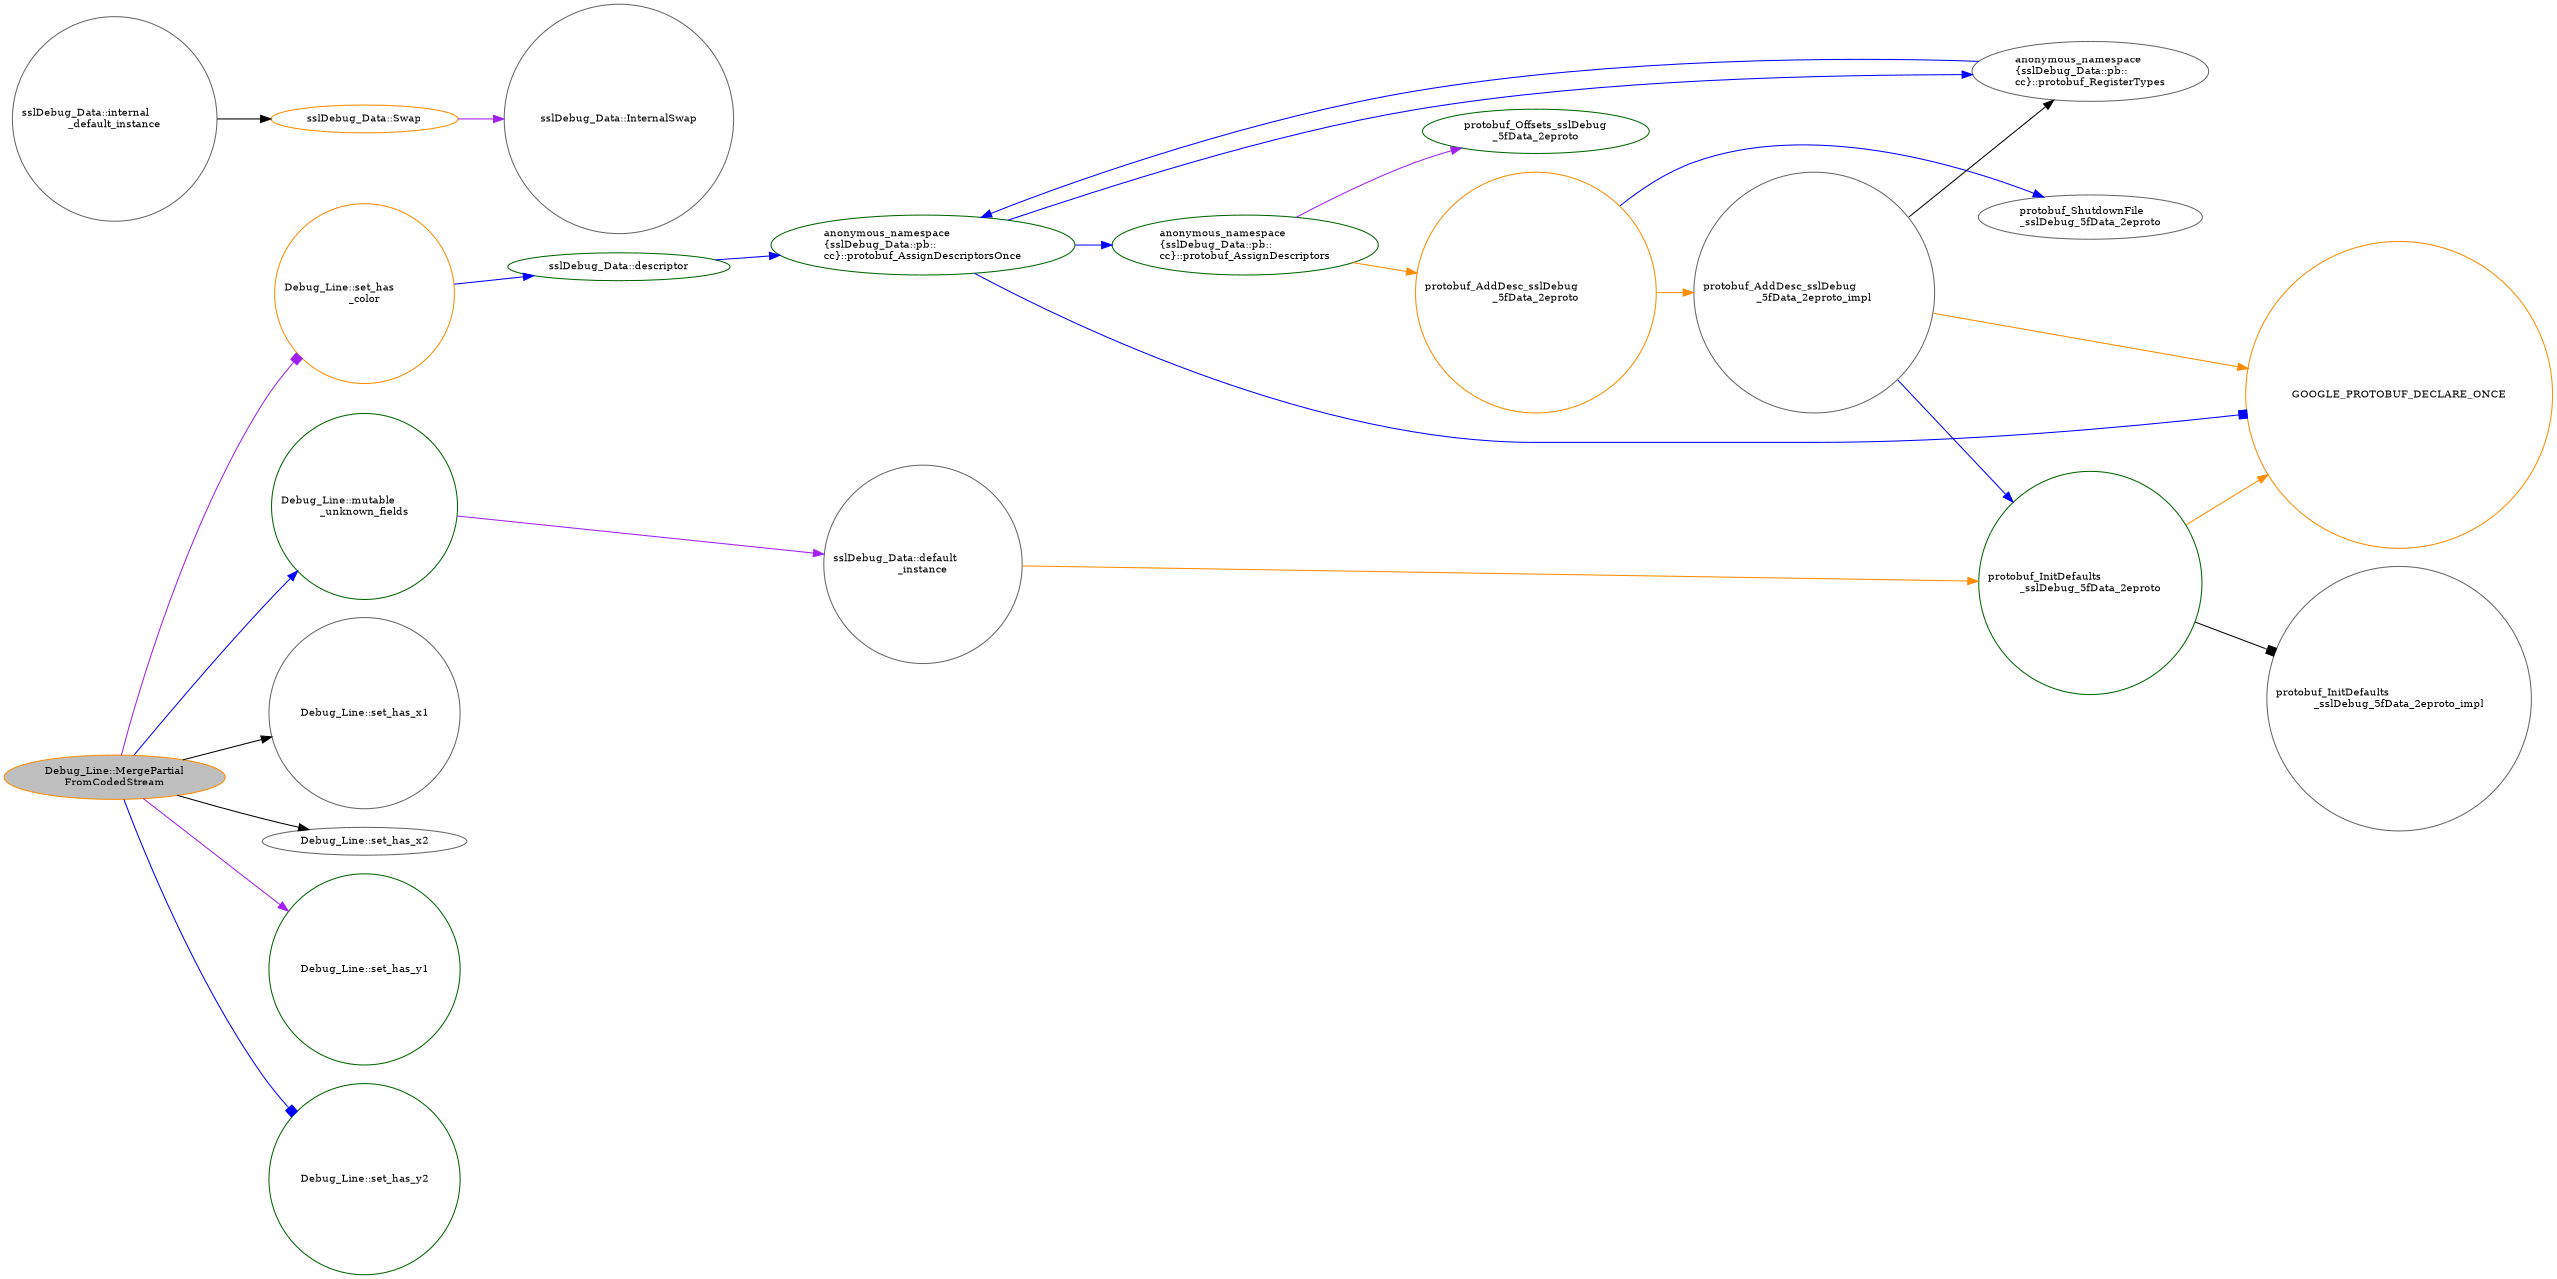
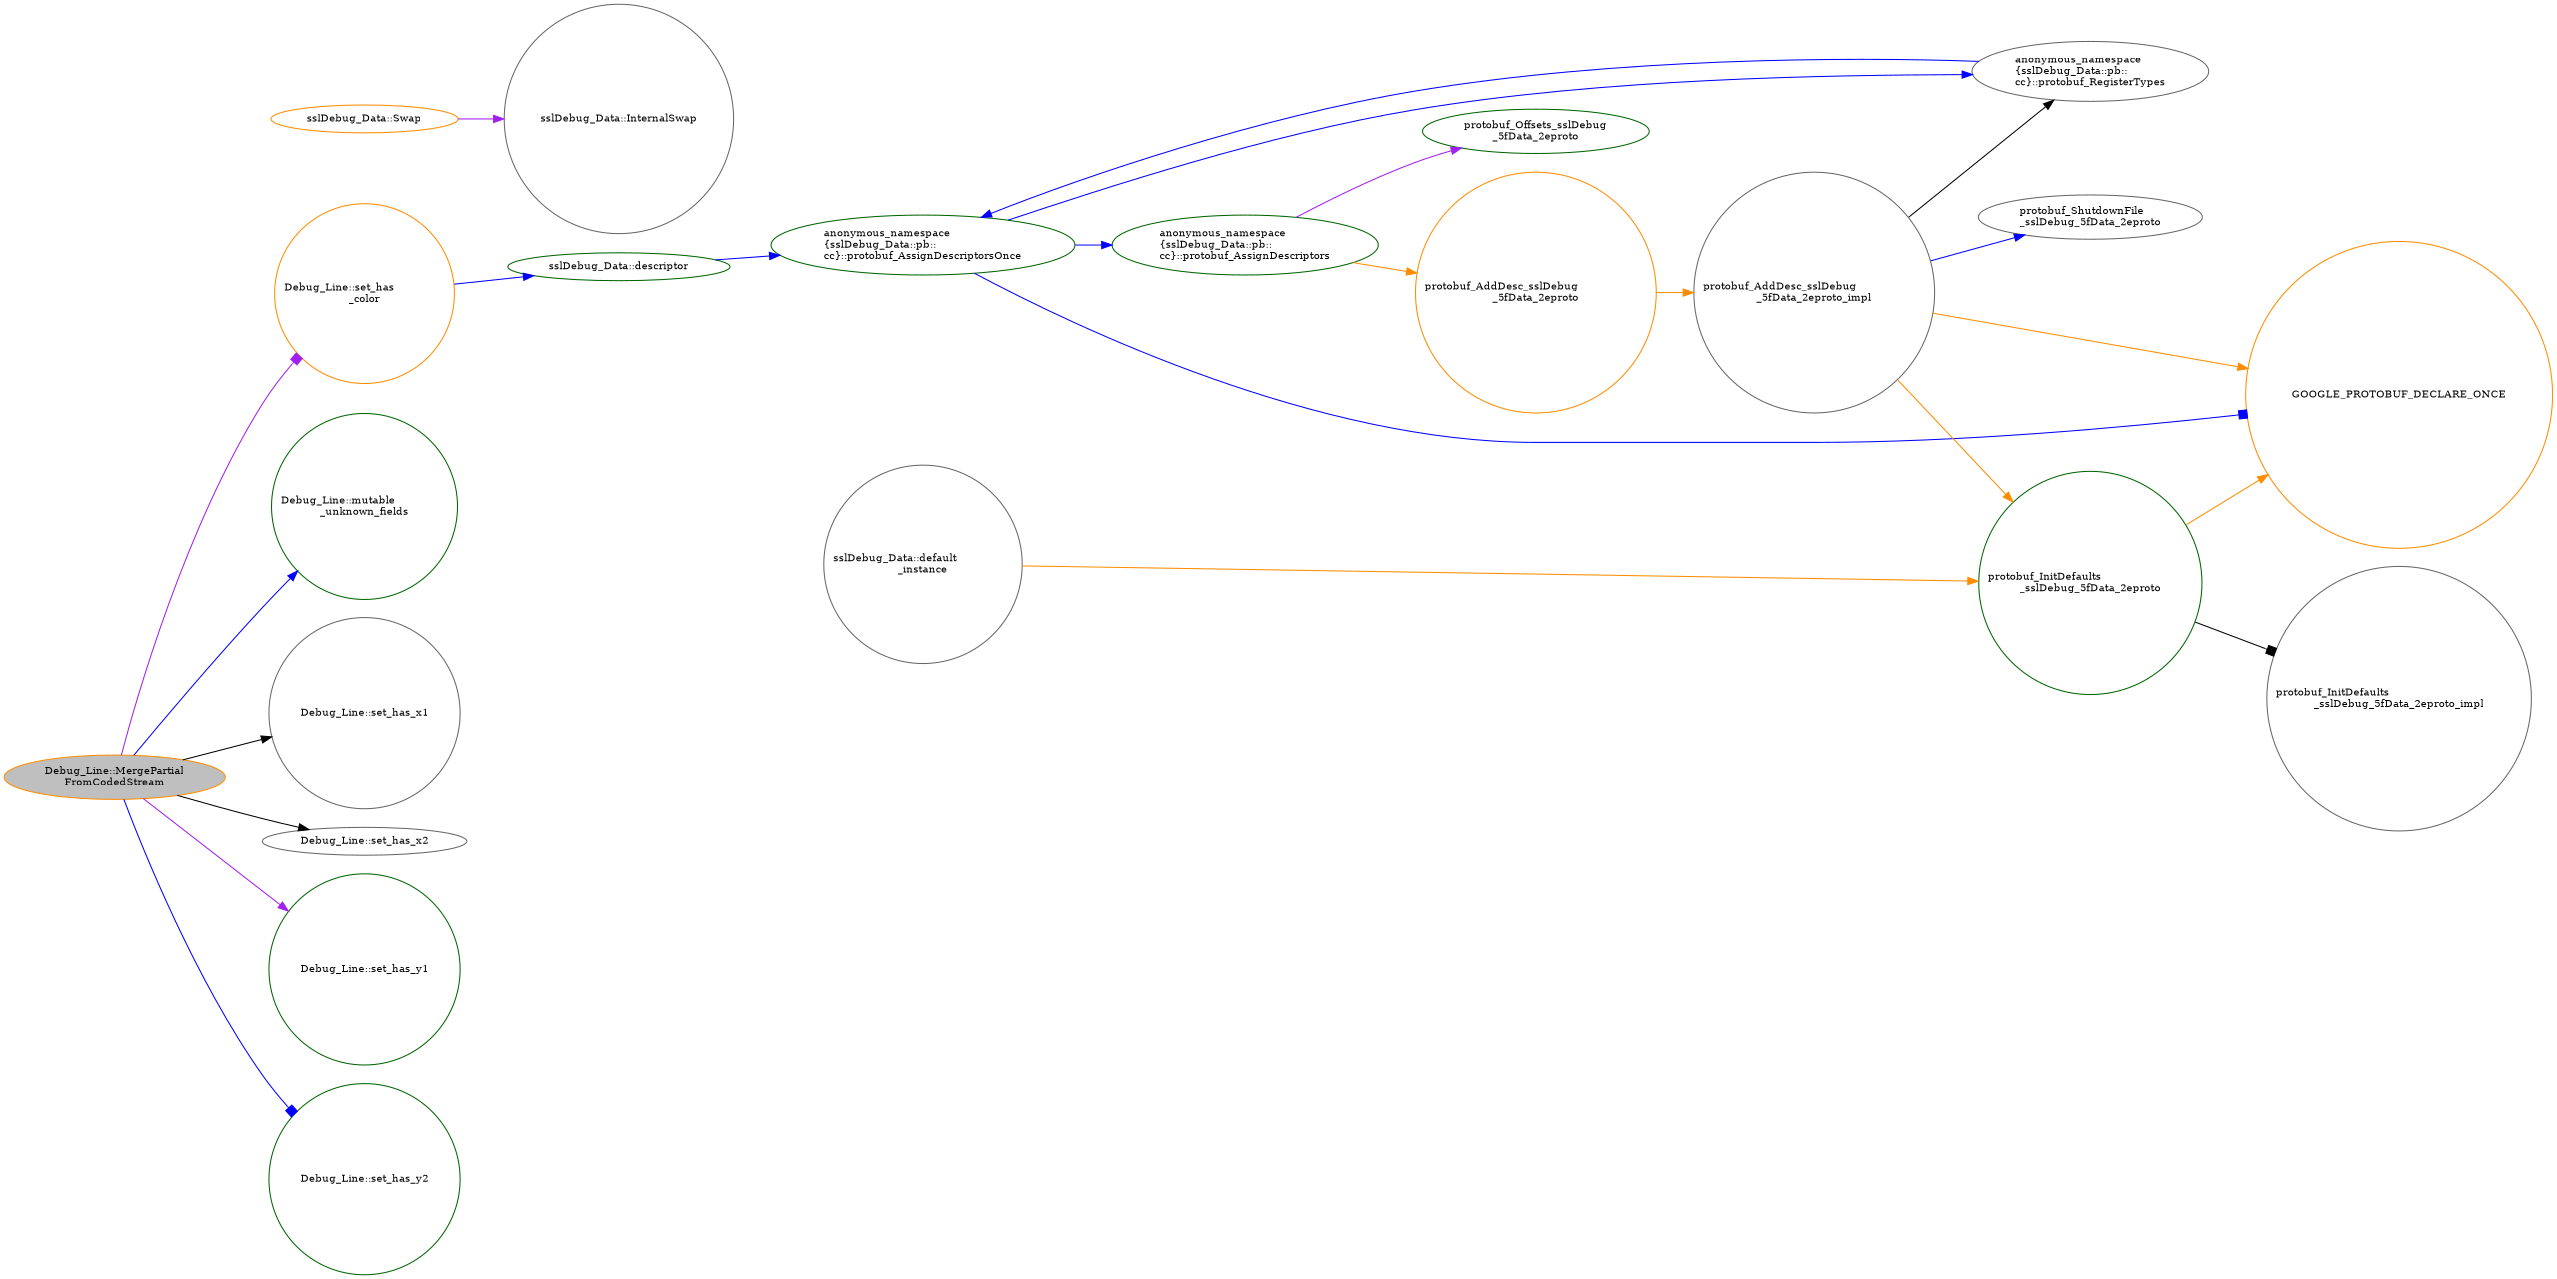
node "sslDebug_Data::internal _default_instance": removed
edge "protobuf_AddDesc_sslDebug _5fData_2eproto" -> "protobuf_ShutdownFile _sslDebug_5fData_2eproto": now "protobuf_AddDesc_sslDebug _5fData_2eproto_impl" -> "protobuf_ShutdownFile _sslDebug_5fData_2eproto"
edge "protobuf_AddDesc_sslDebug _5fData_2eproto_impl" -> "protobuf_InitDefaults _sslDebug_5fData_2eproto": color blue -> darkorange
edge "Debug_Line::mutable _unknown_fields" -> "sslDebug_Data::default _instance": removed
